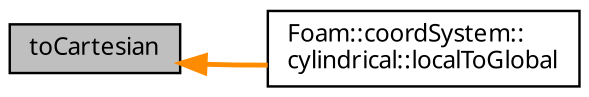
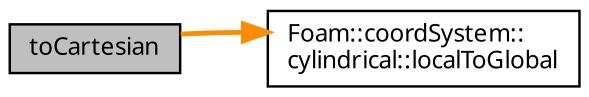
edge "Foam::coordSystem:: cylindrical::localToGlobal" -> "toCartesian": reversed
